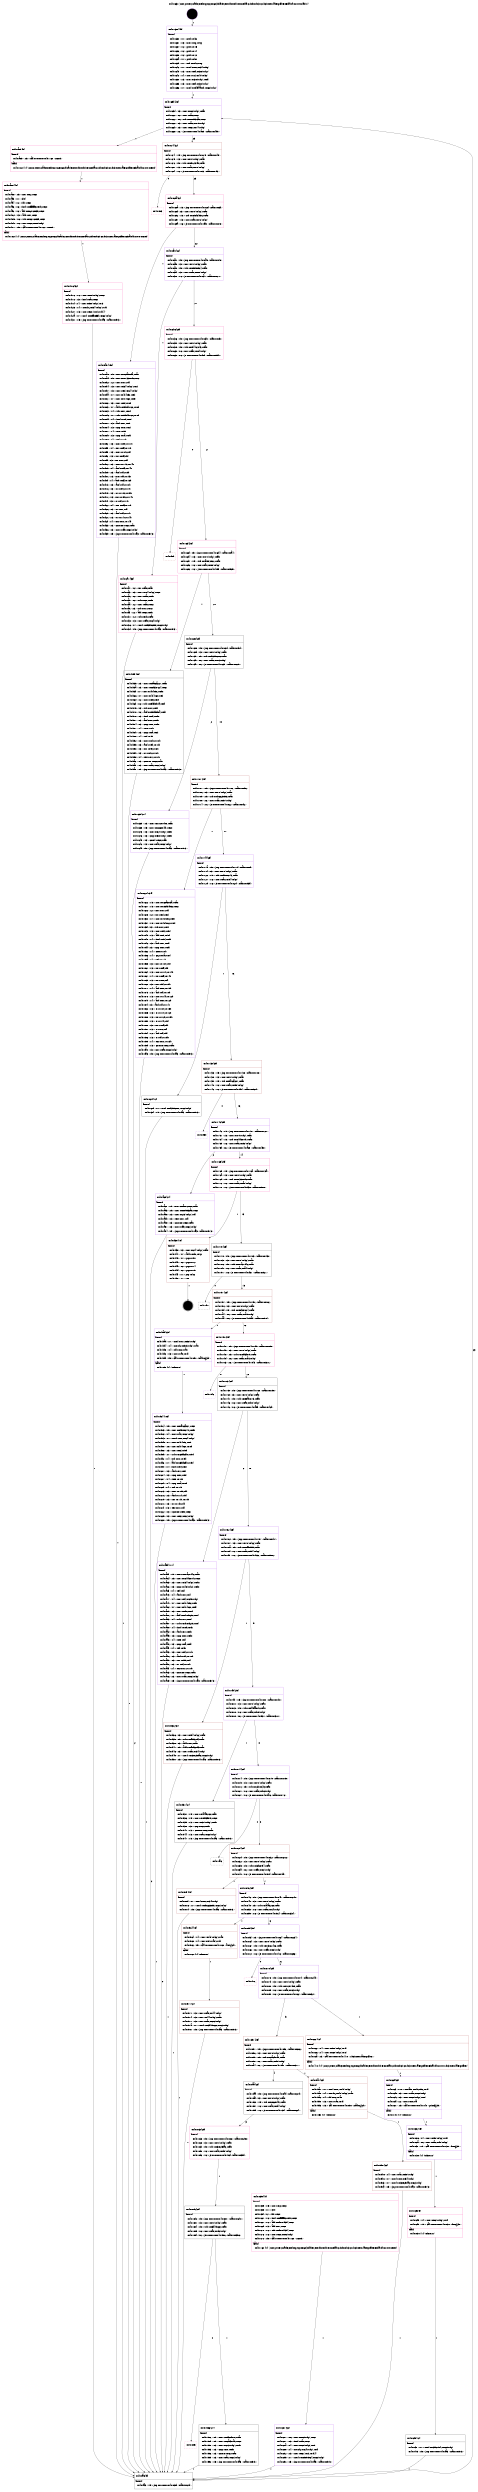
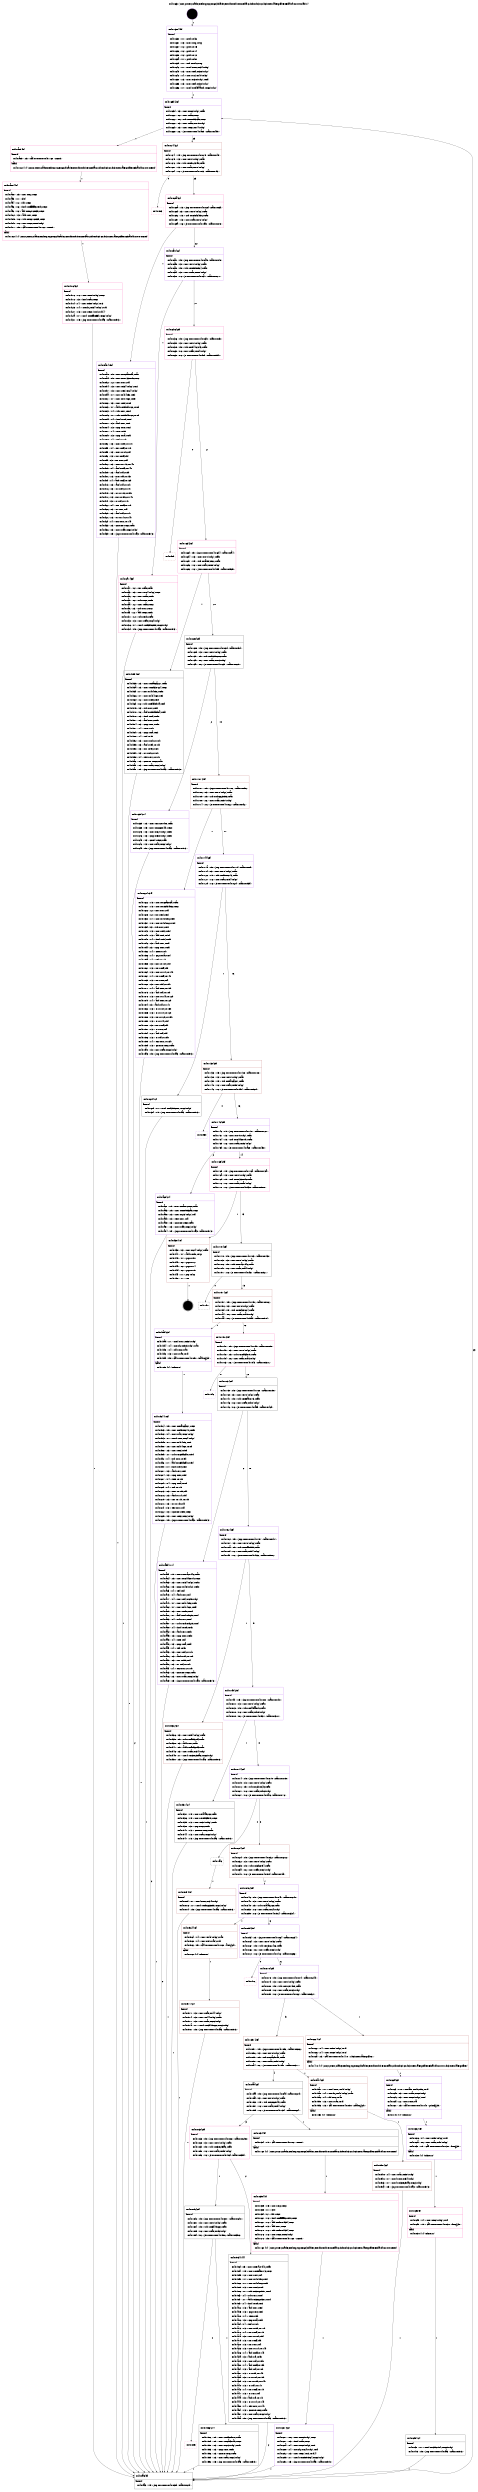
edge "0x40182d [25]" -> "0x401e0f [19]": now "0x401da6" -> "0x401e0f [19]"
node "0x401c54 [5]": added
node "0x4019cf [144]": added
